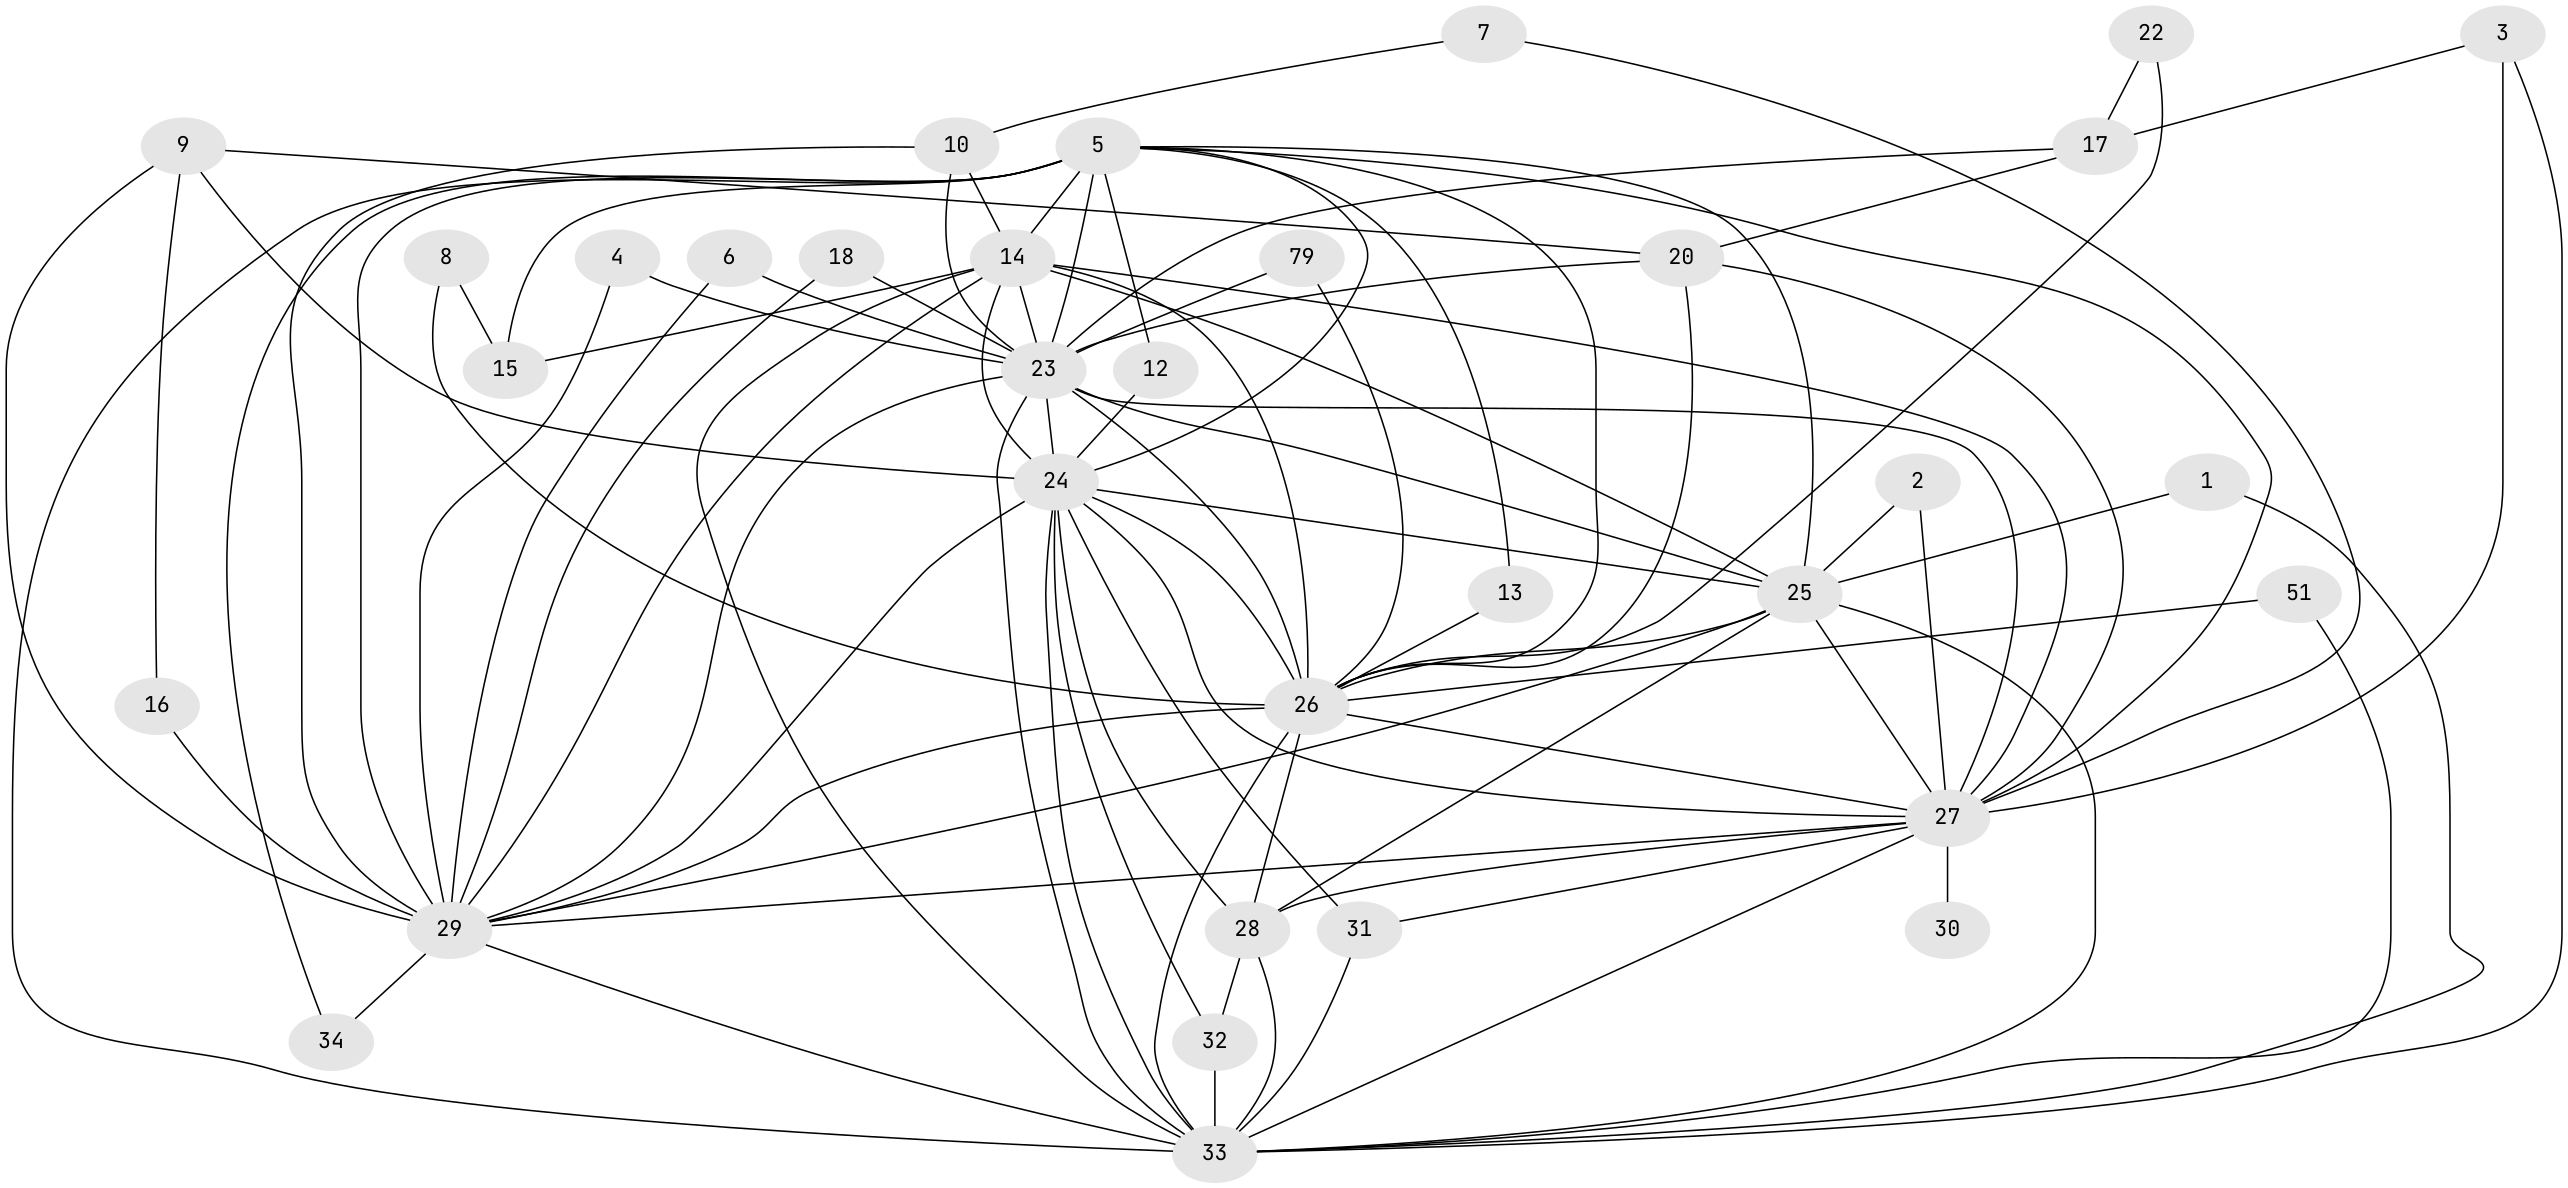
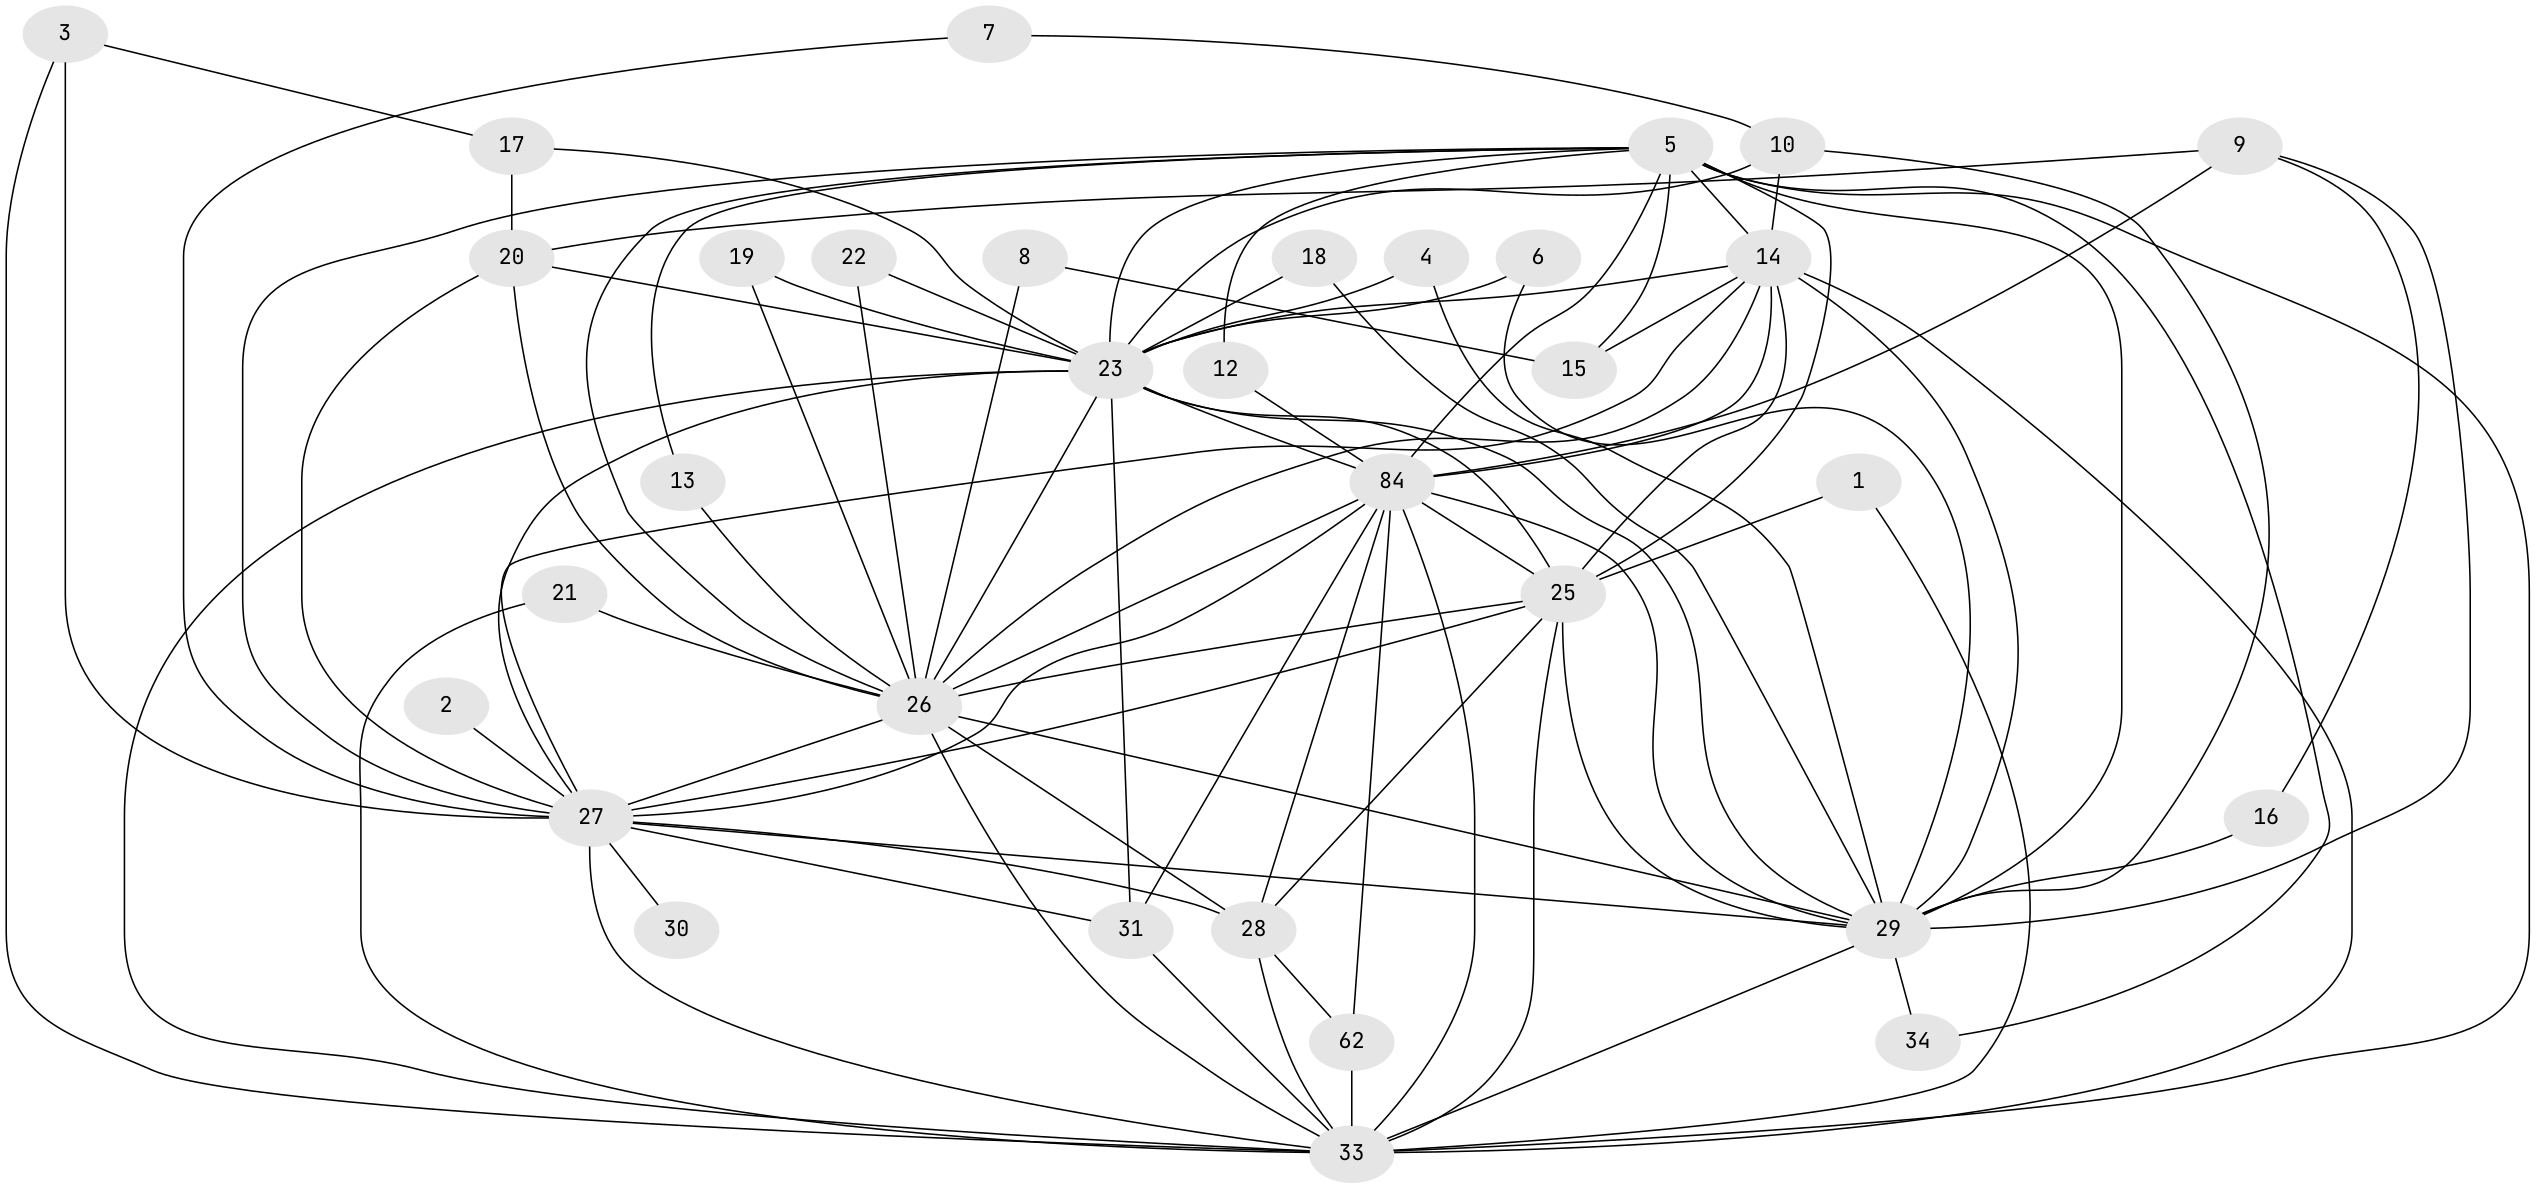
edge "22" -- "17": now "22" -- "23"
node "79": label "79" -> "19"
node "24": label "24" -> "84"
edge "2" -- "25": removed
node "51": label "51" -> "21"
edge "23" -- "31": added
node "32": label "32" -> "62"
